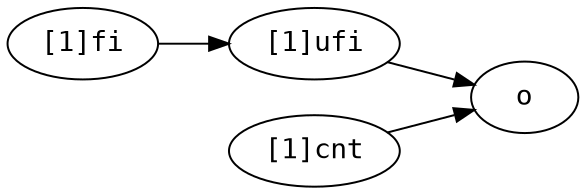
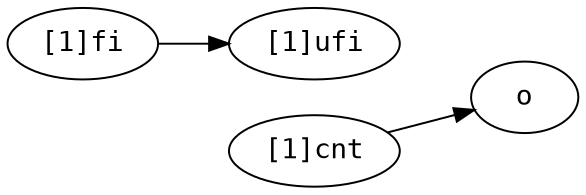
edge "[1]ufi" -> "o": removed
